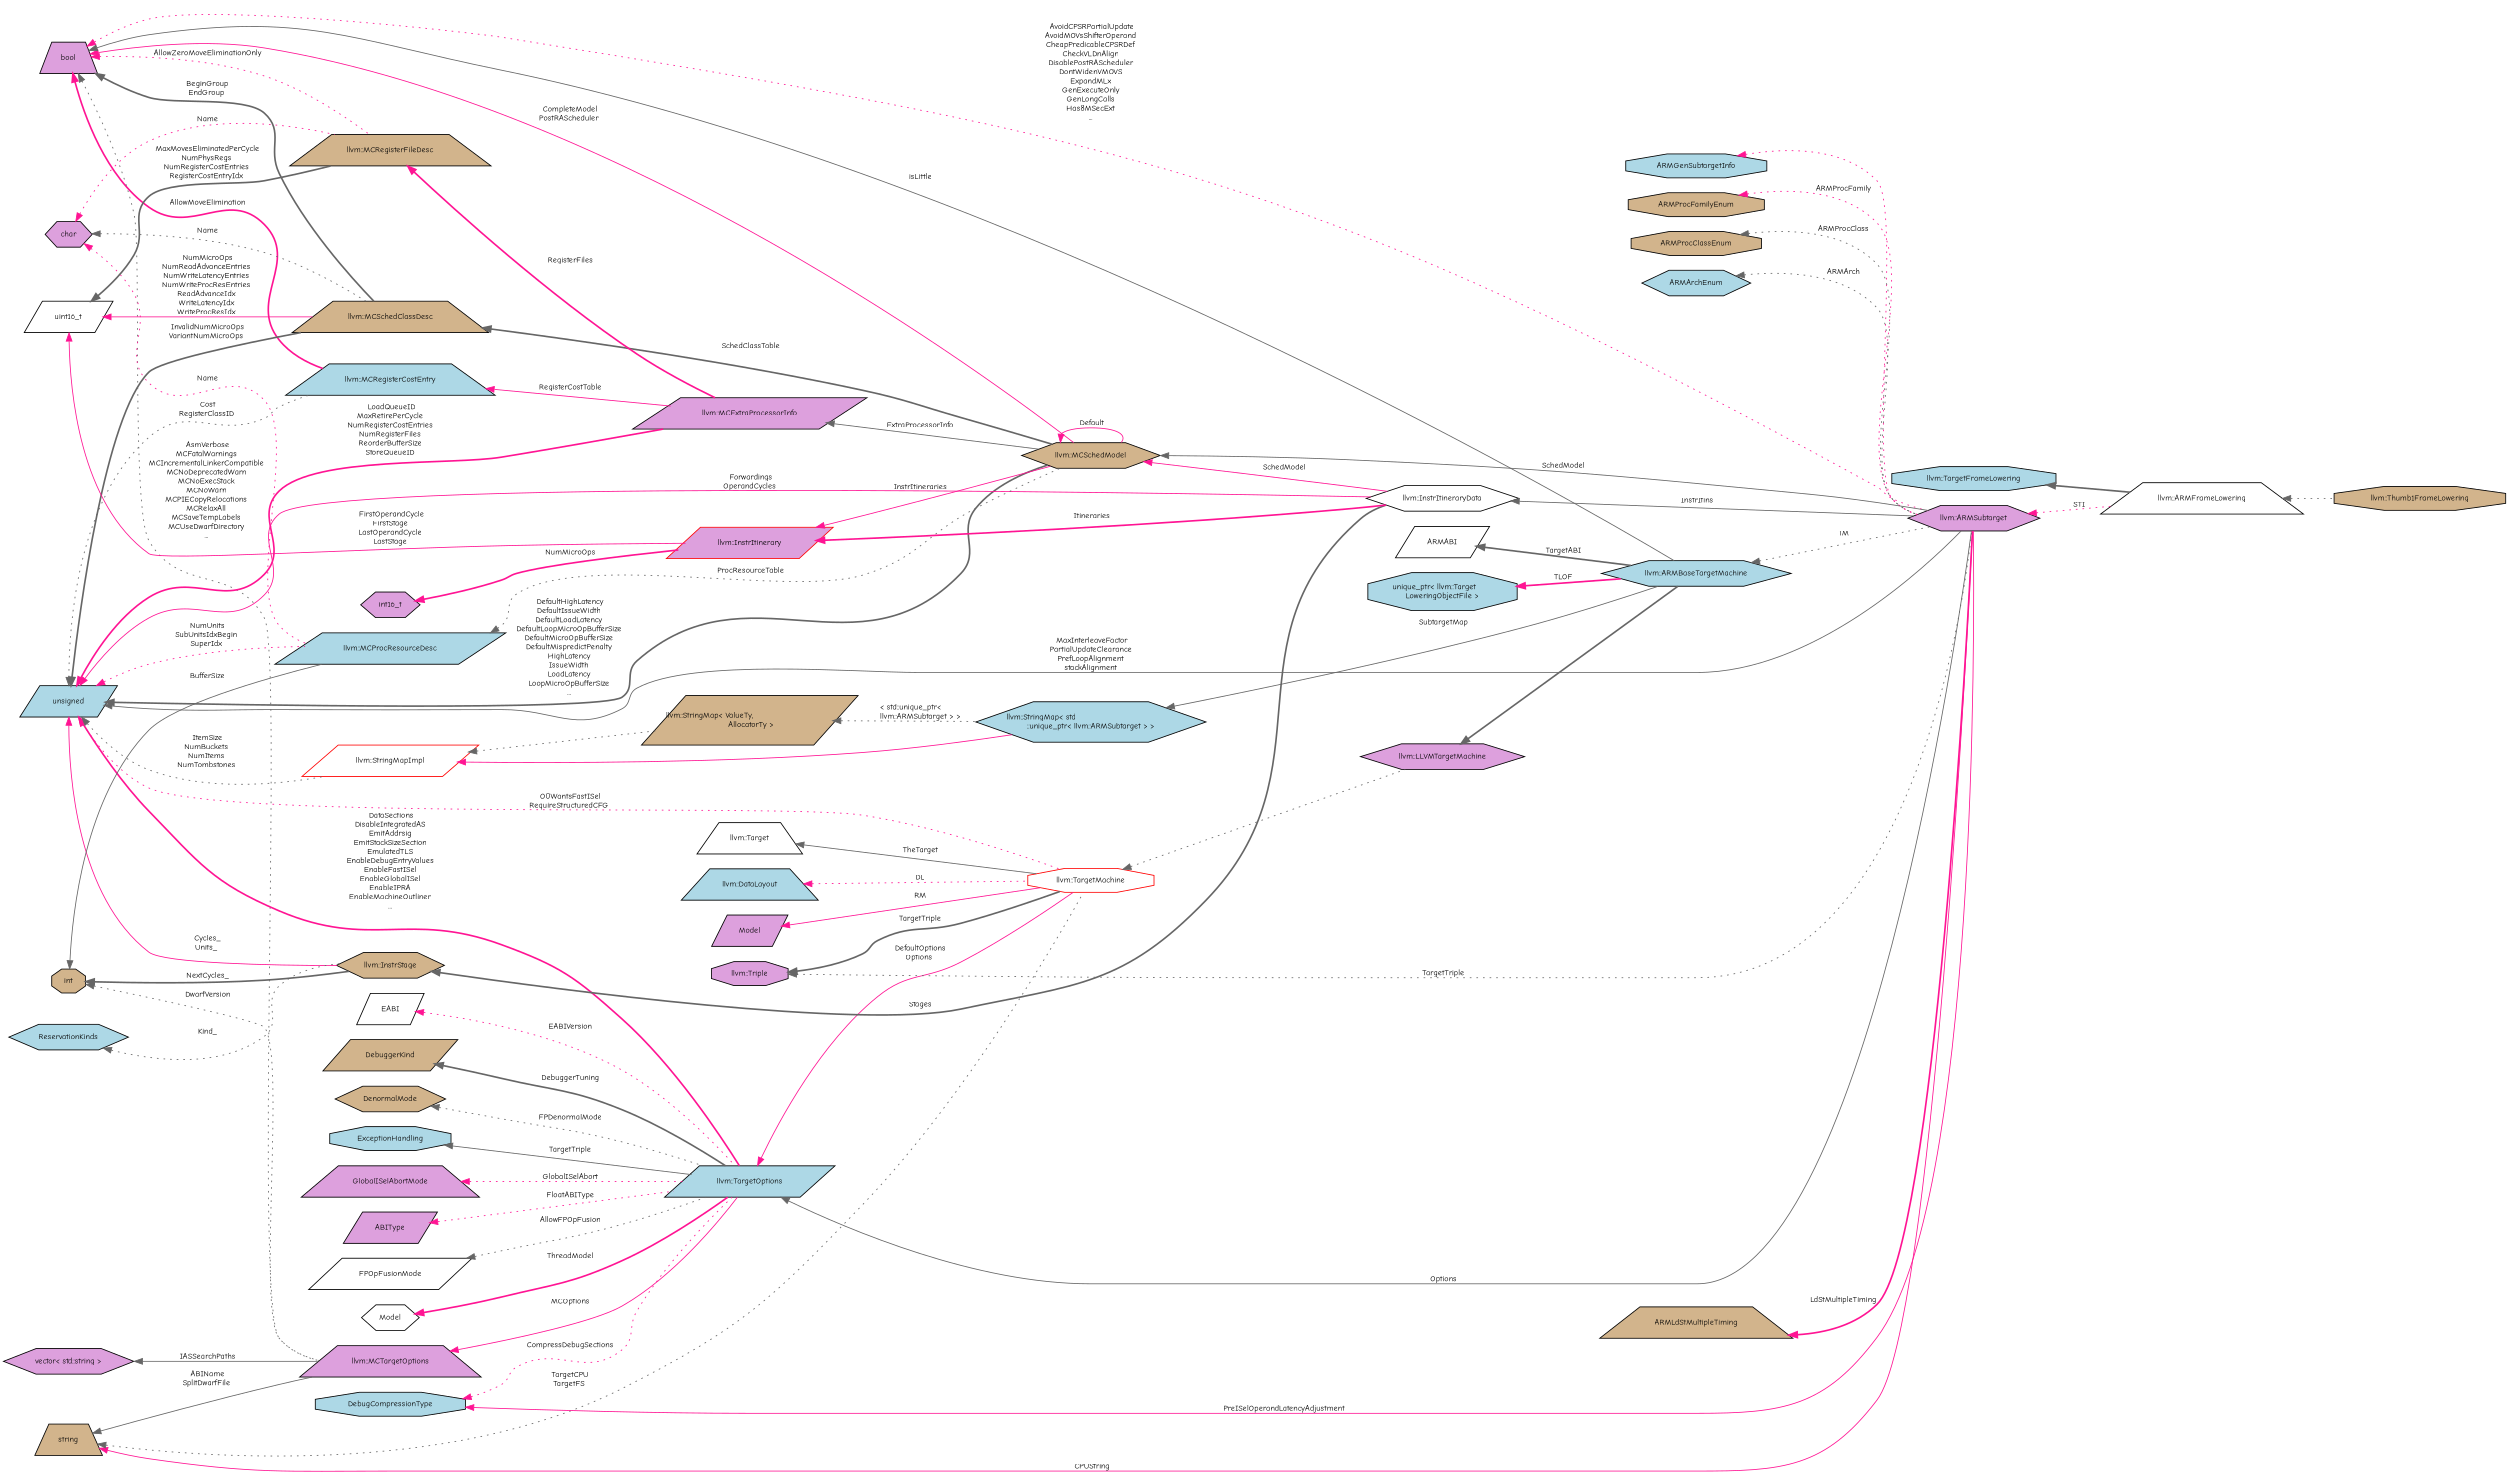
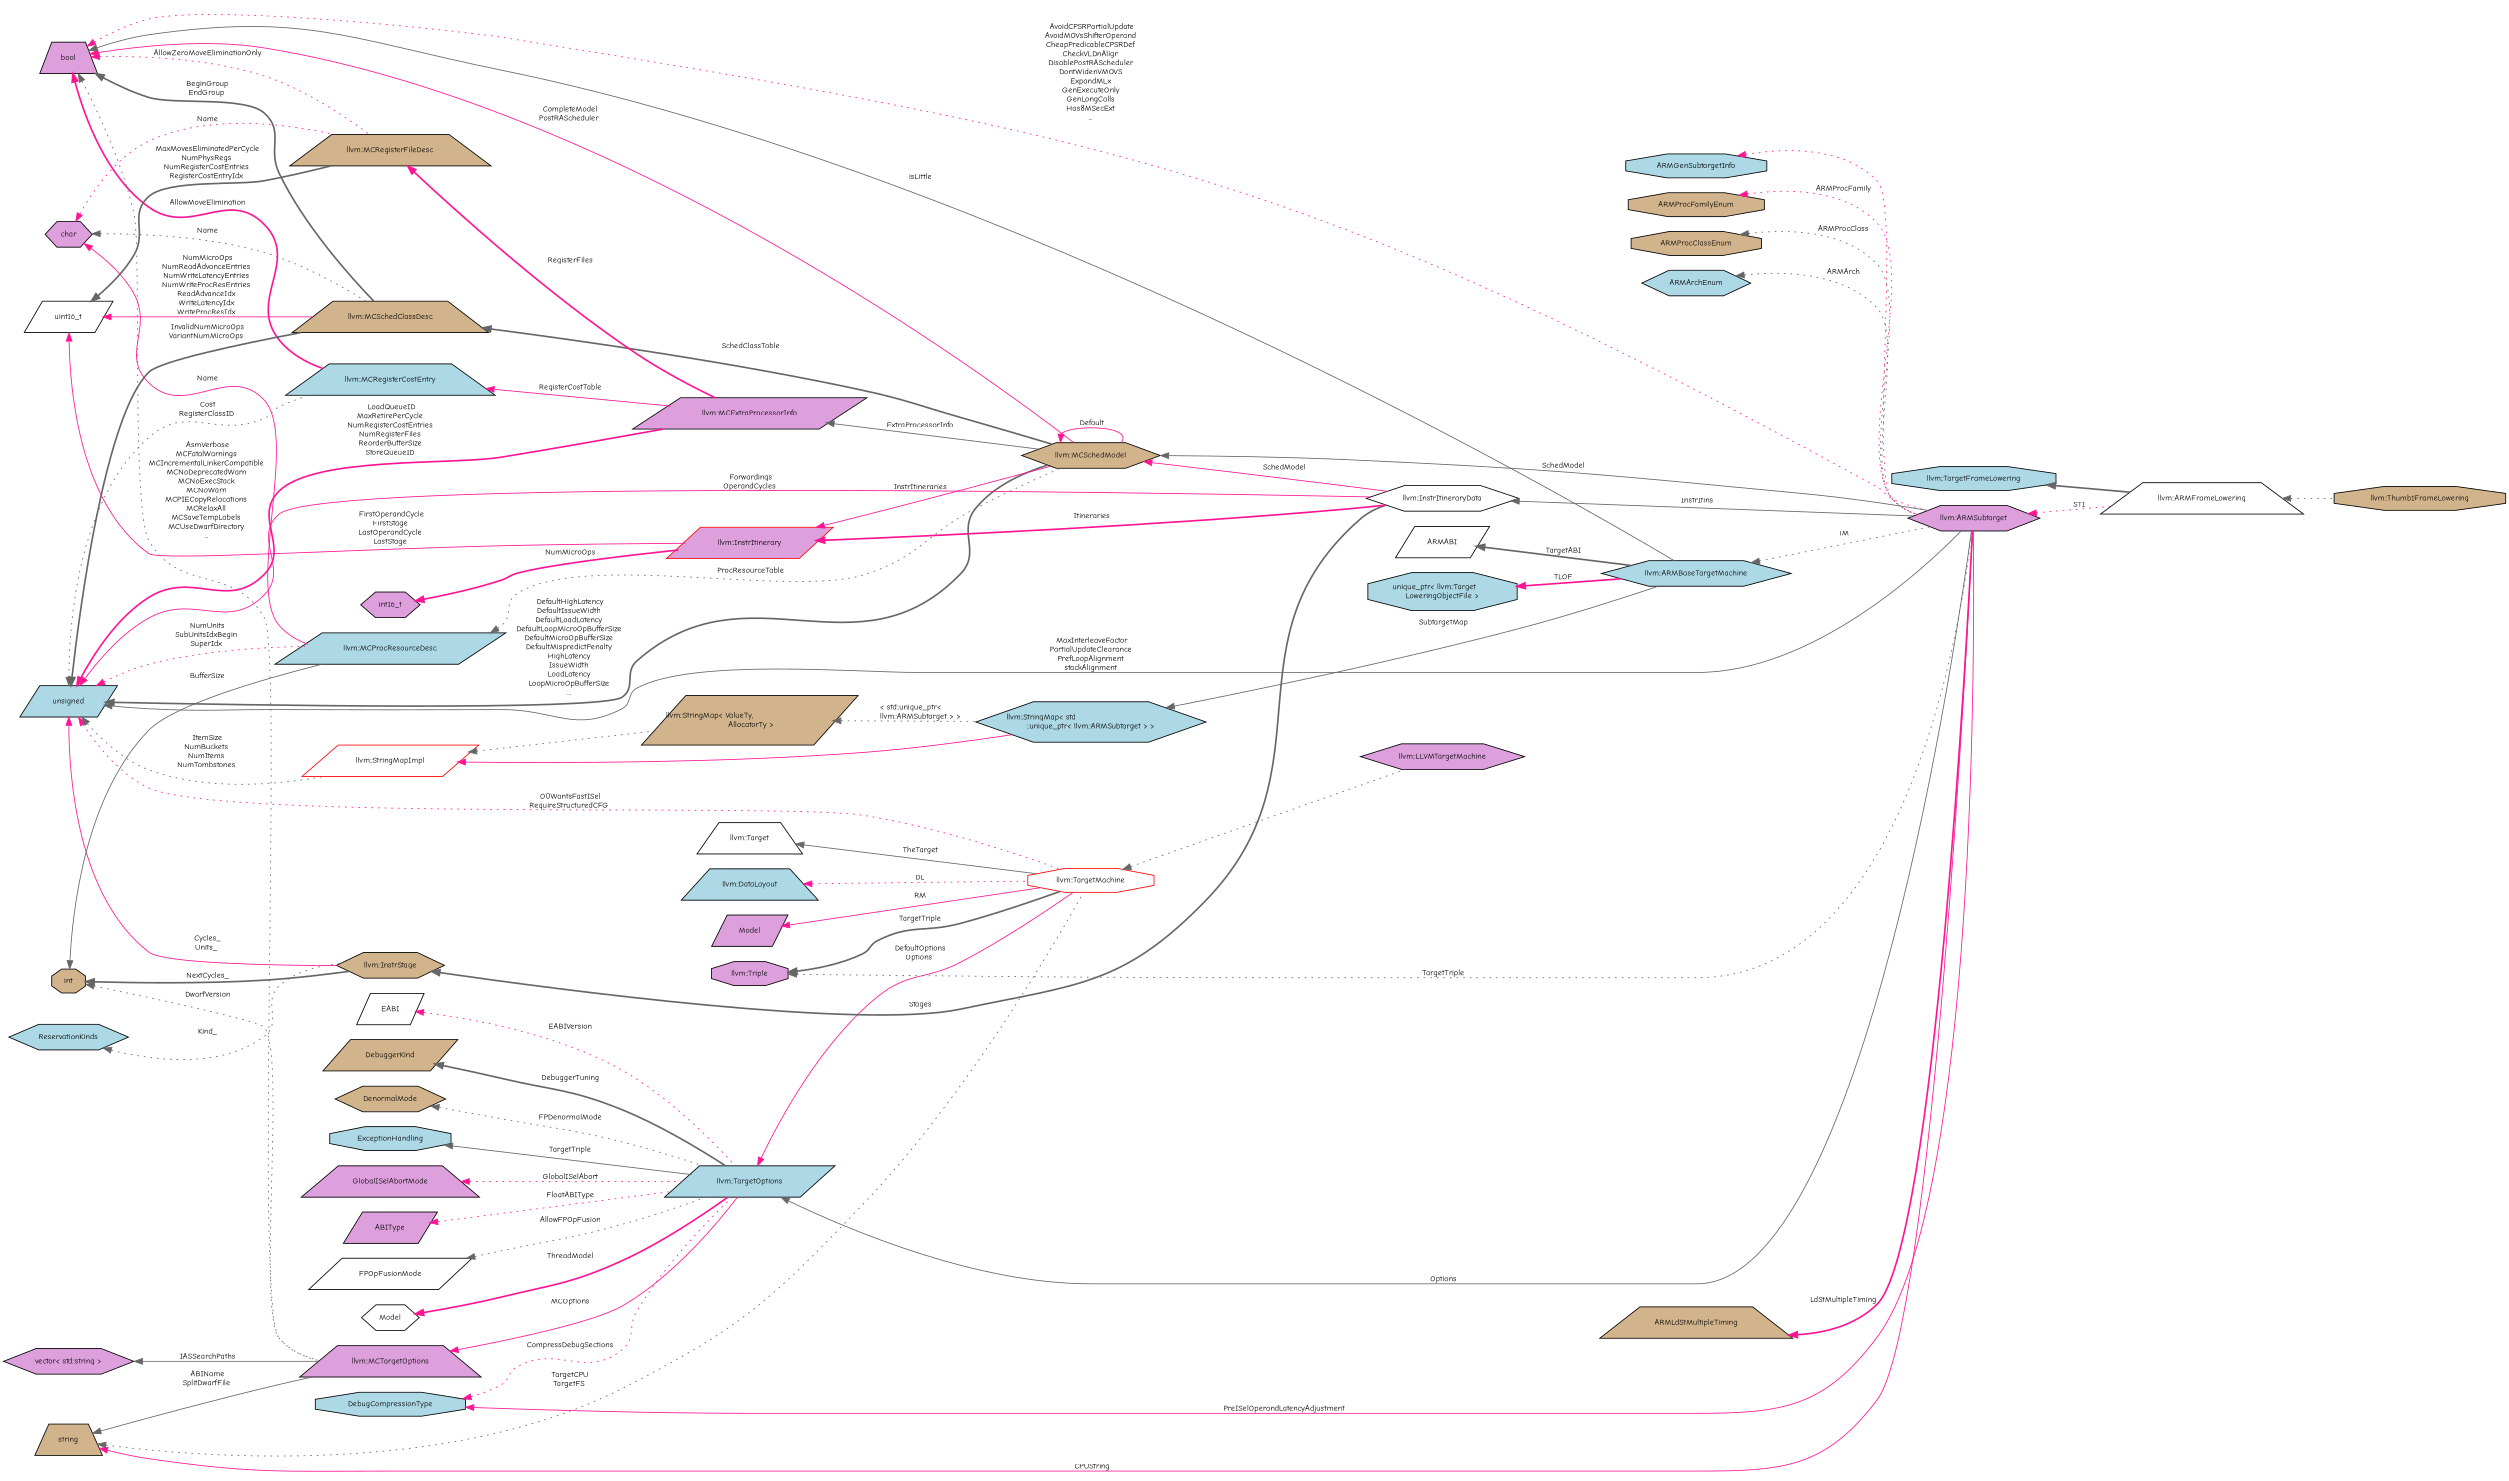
edge "llvm::MCProcResourceDesc" -> "char": style dotted -> solid
edge "llvm::ARMBaseTargetMachine" -> "llvm::LLVMTargetMachine": removed
edge "llvm::TargetOptions" -> "unsigned": removed, label "DataSections DisableIntegratedAS EmitAddrsig EmitStackSizeSection EmulatedTLS EnableDebugEntryValues EnableFastISel EnableGlobalISel EnableIPRA EnableMachineOutliner ..."
